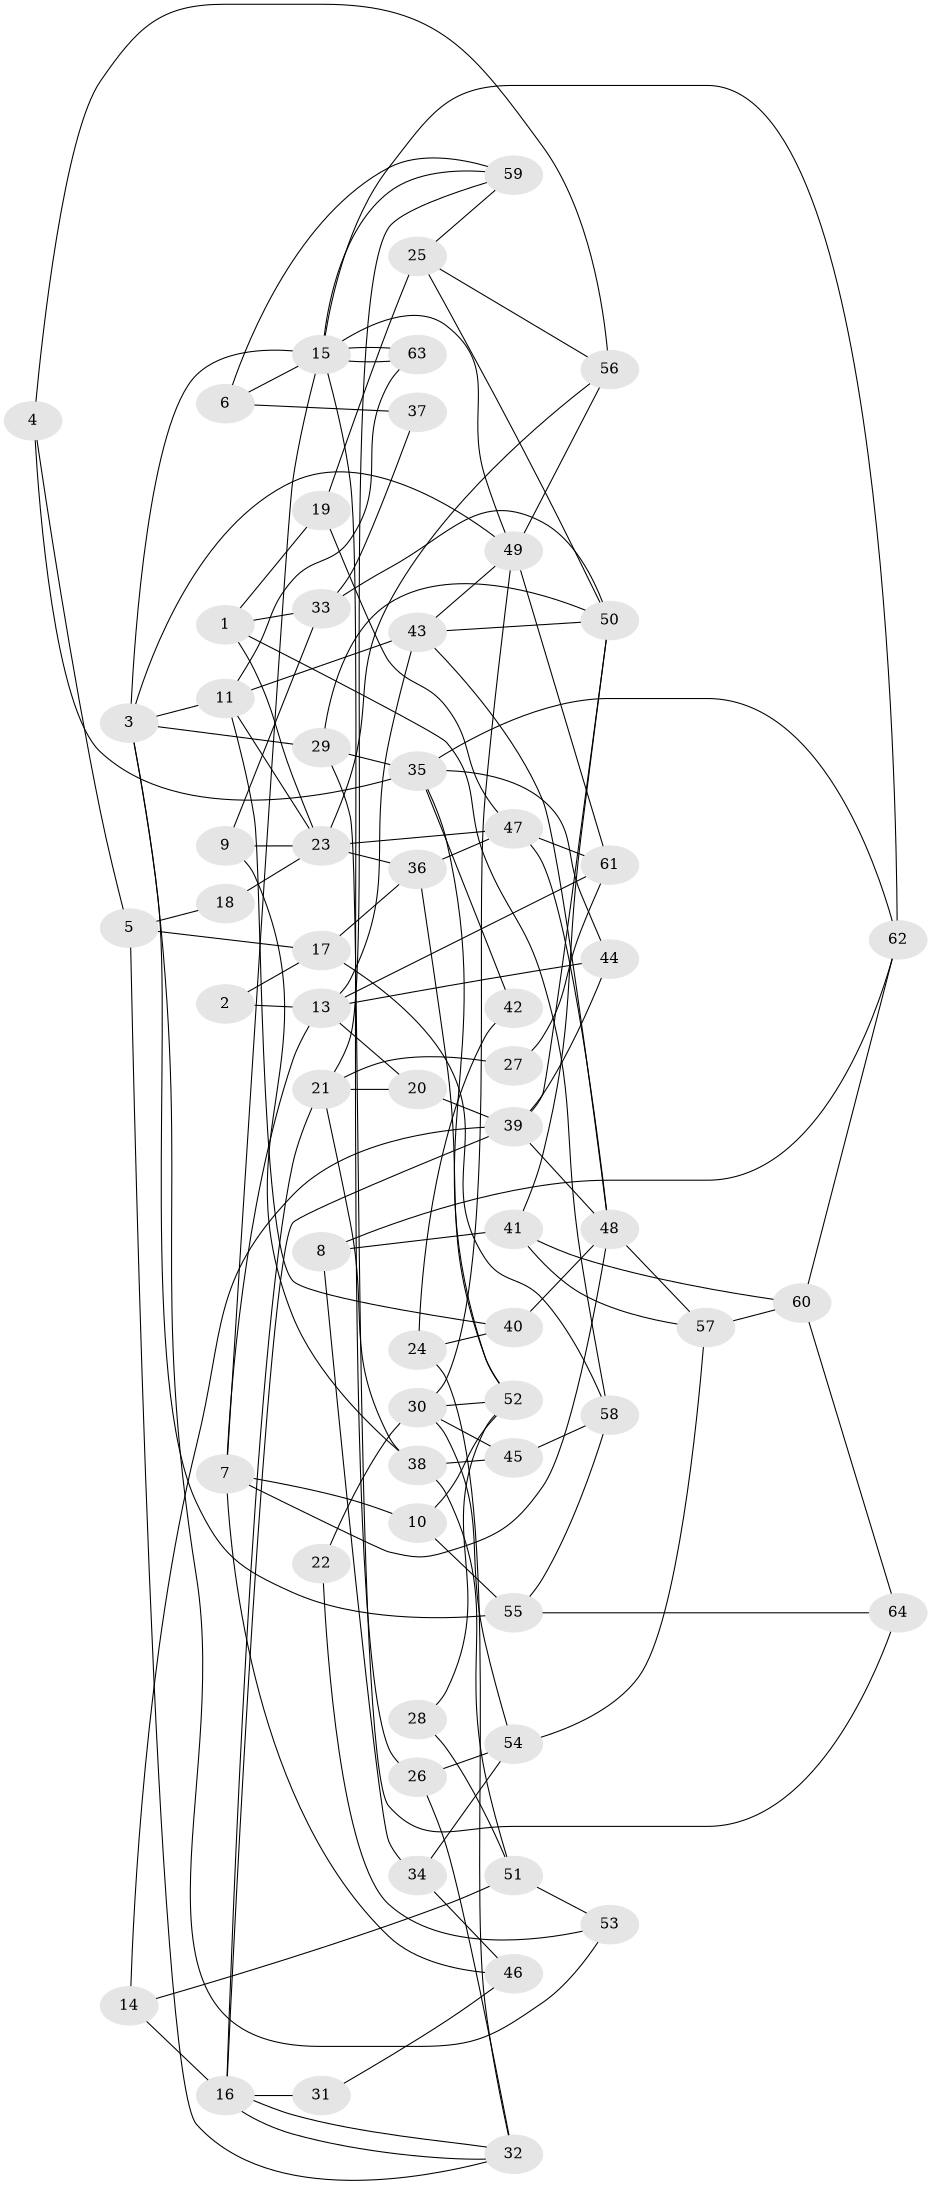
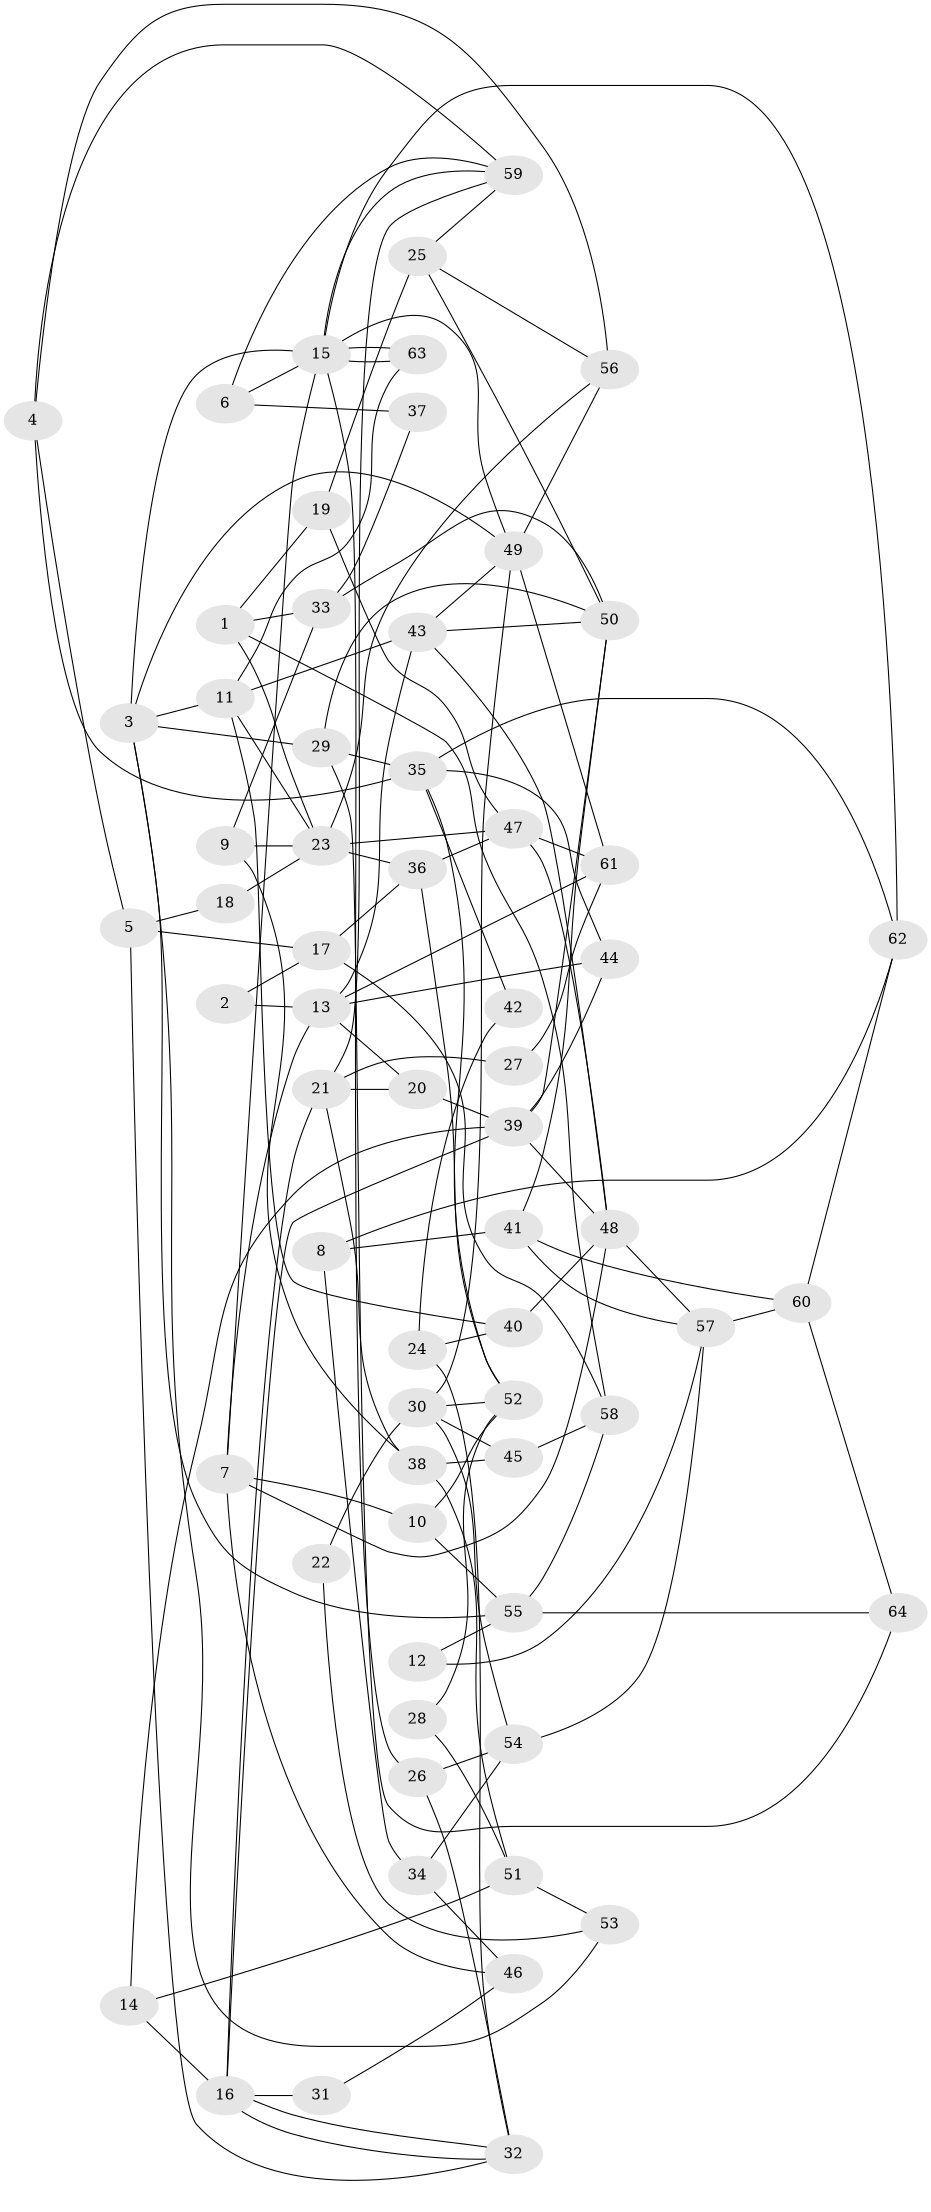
edge "59" -- "4": added
node "12": added
